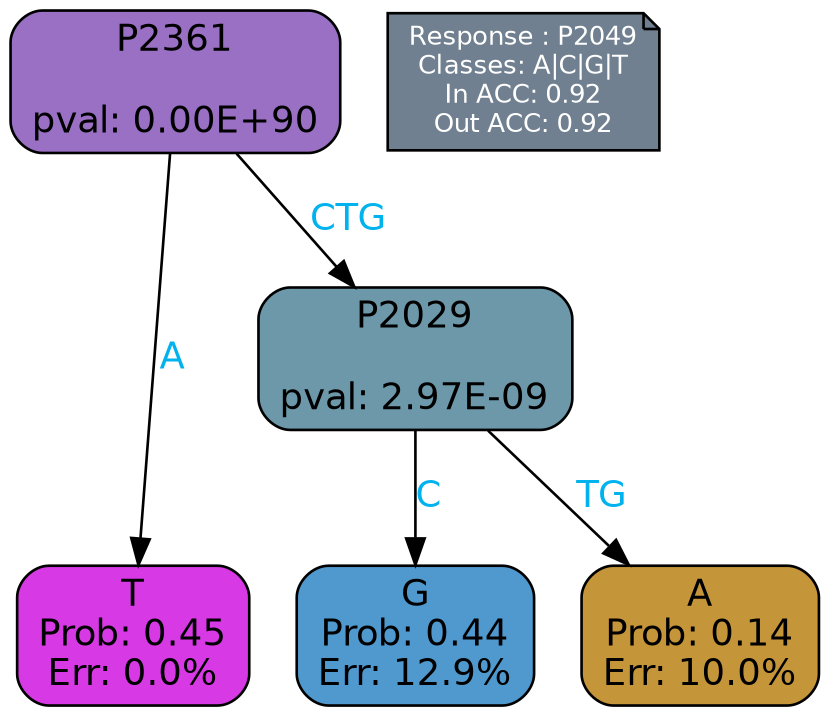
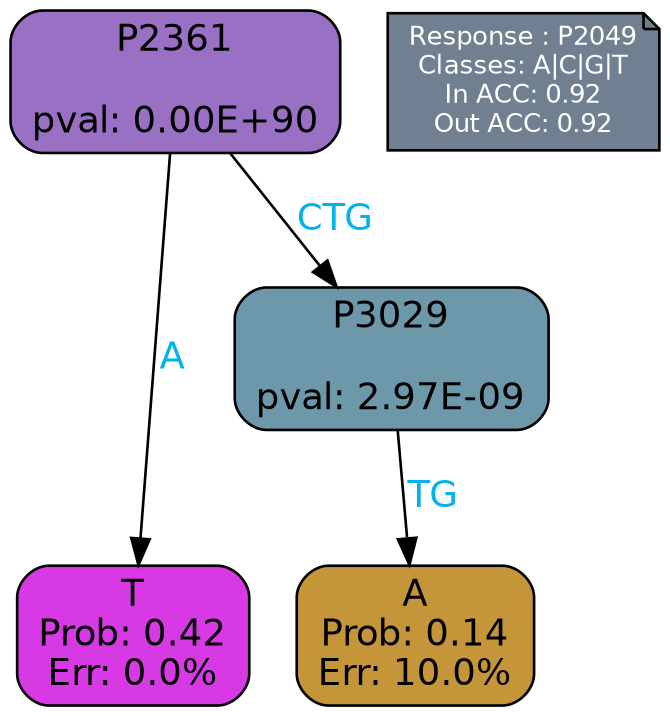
node "P2029 pval: 2.97E-09": label "P2029 pval: 2.97E-09" -> "P3029 pval: 2.97E-09"
node "T Prob: 0.45 Err: 0.0%": label "T Prob: 0.45 Err: 0.0%" -> "T Prob: 0.42 Err: 0.0%"
node "G Prob: 0.44 Err: 12.9%": removed
